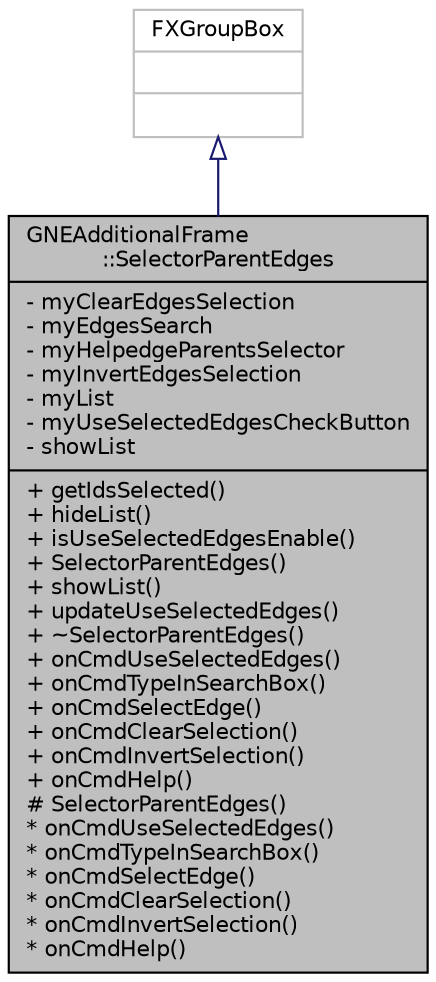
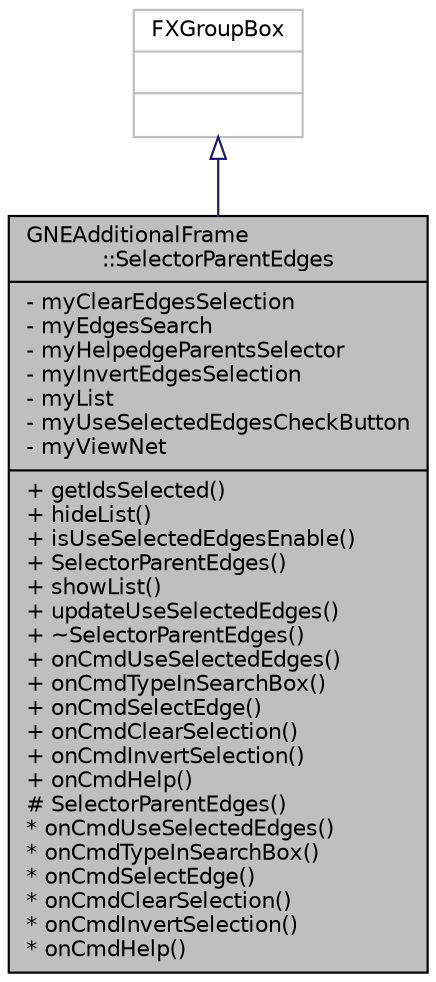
node "GNEAdditionalFrame": text "- showList" -> "- myViewNet"
